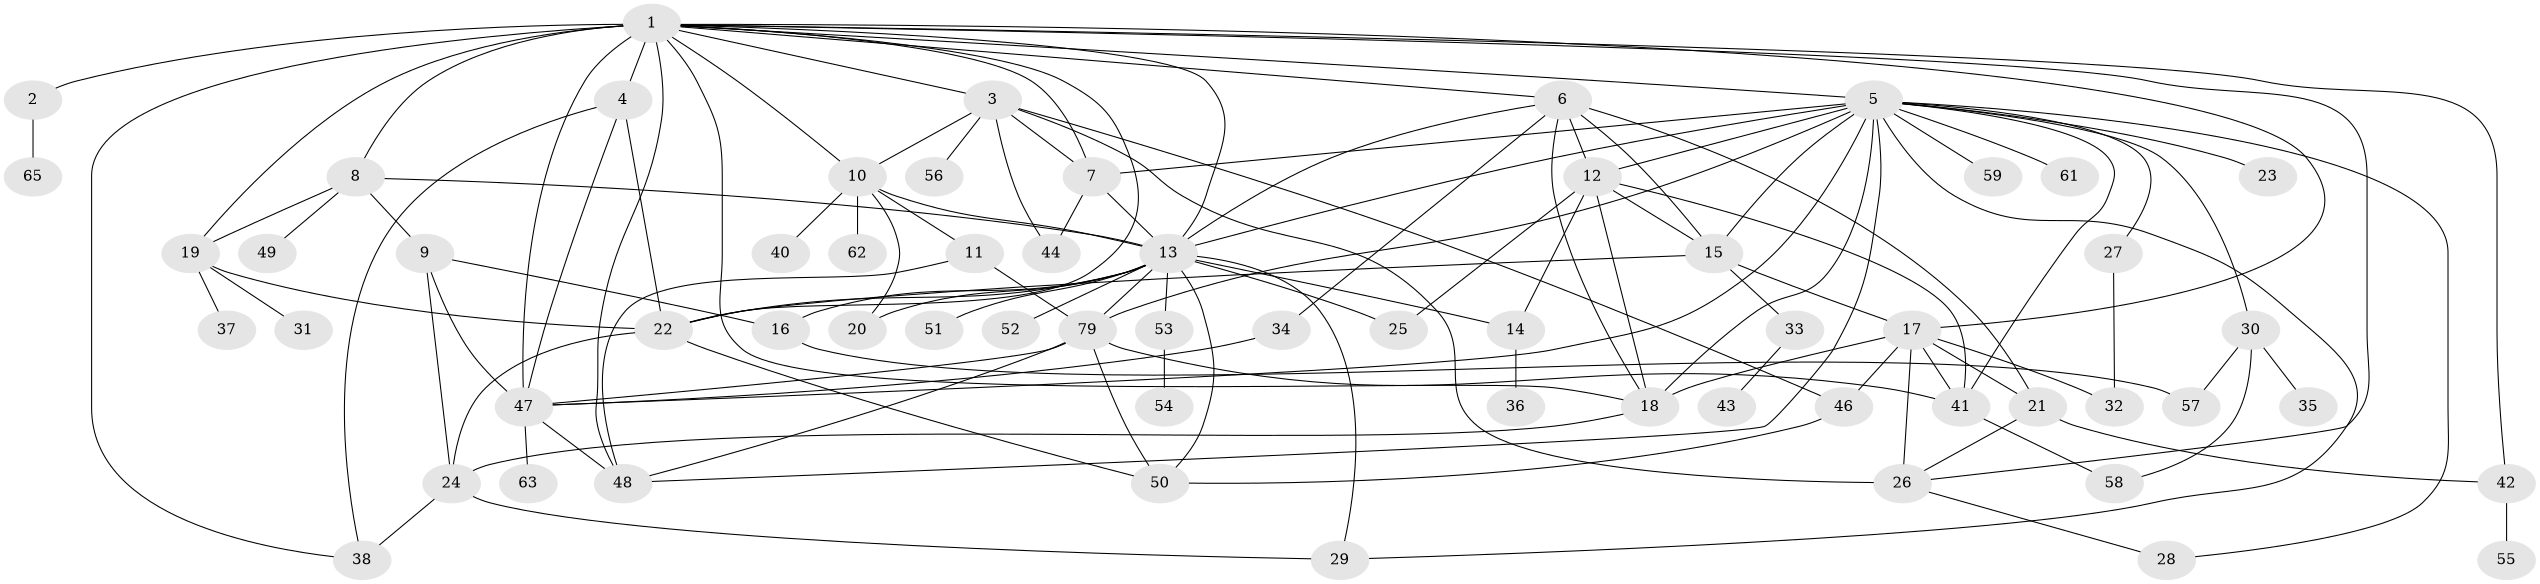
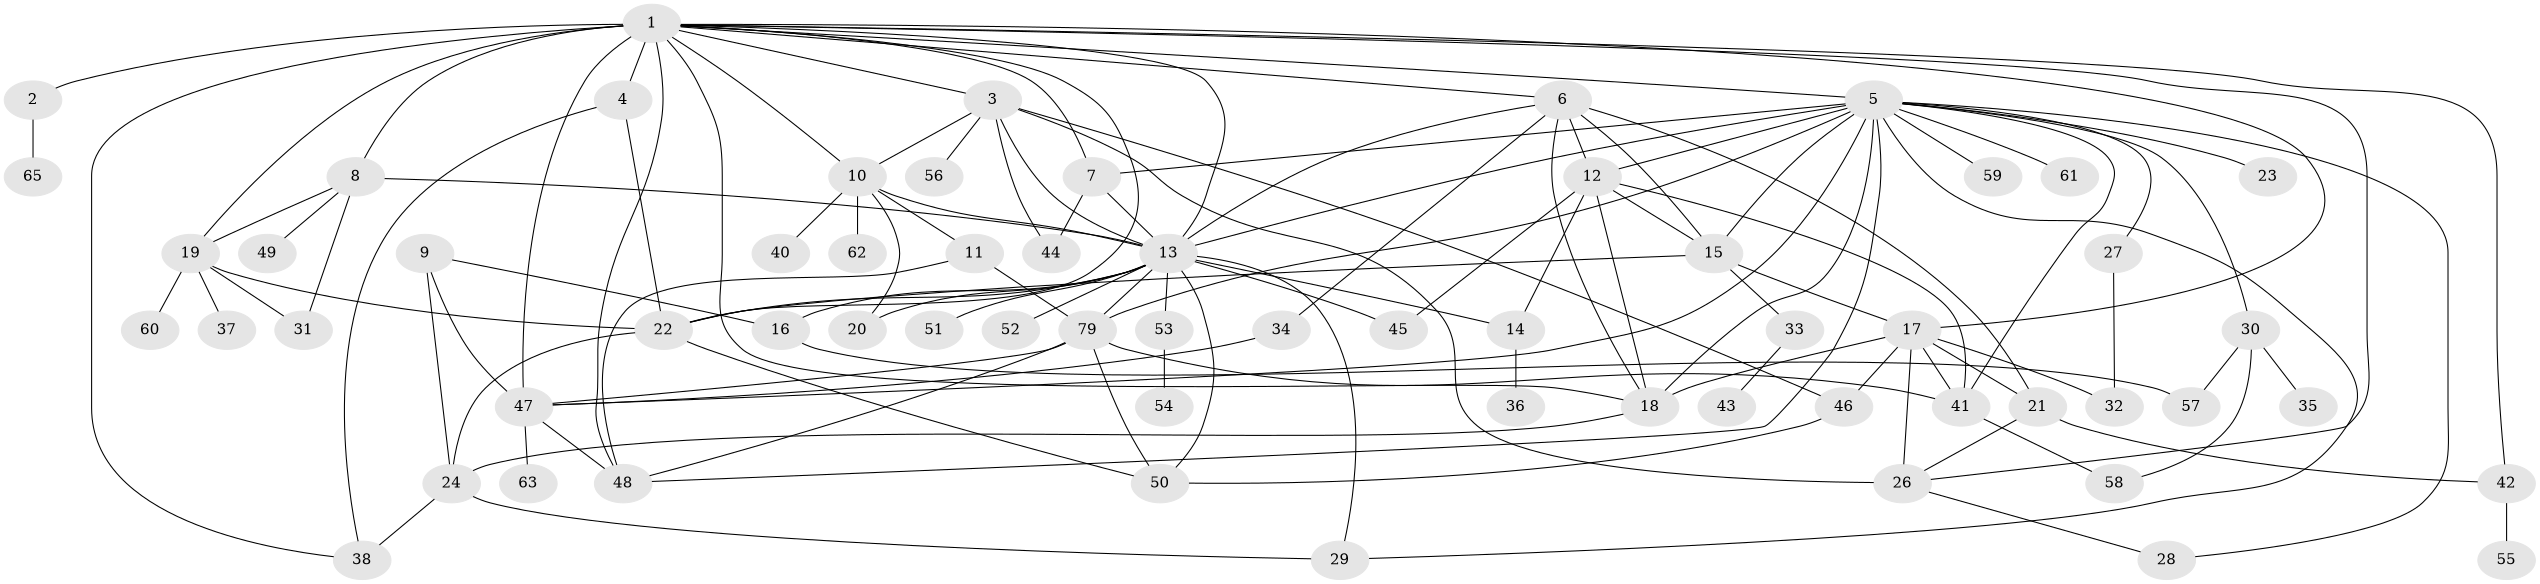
edge "3" -- "7": now "3" -- "13"
edge "8" -- "9": now "8" -- "31"
edge "4" -- "47": removed
node "60": added
node "25": label "25" -> "45"
